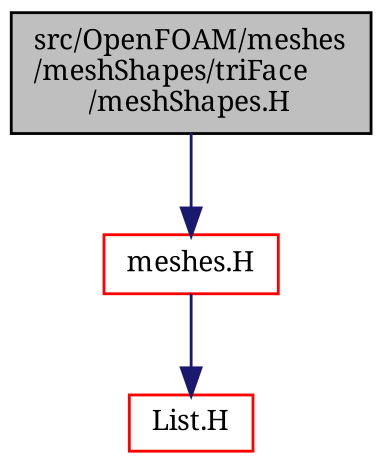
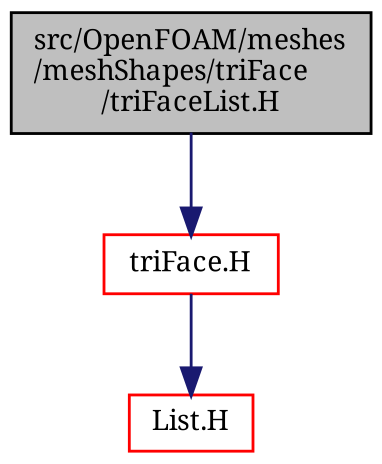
node "src/OpenFOAM/meshes /meshShapes/triFace /meshShapes.H": label "src/OpenFOAM/meshes /meshShapes/triFace /meshShapes.H" -> "src/OpenFOAM/meshes /meshShapes/triFace /triFaceList.H"
node "meshes.H": label "meshes.H" -> "triFace.H"
